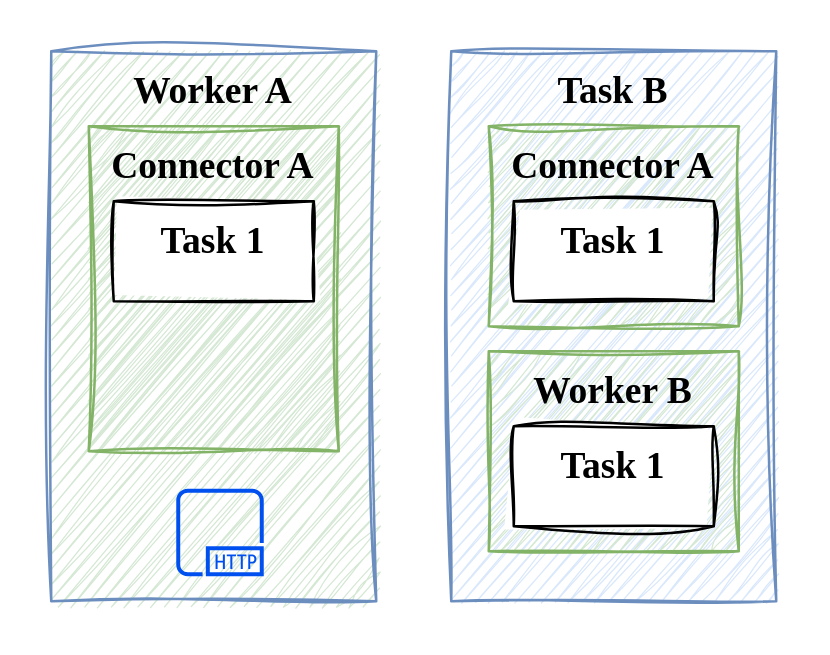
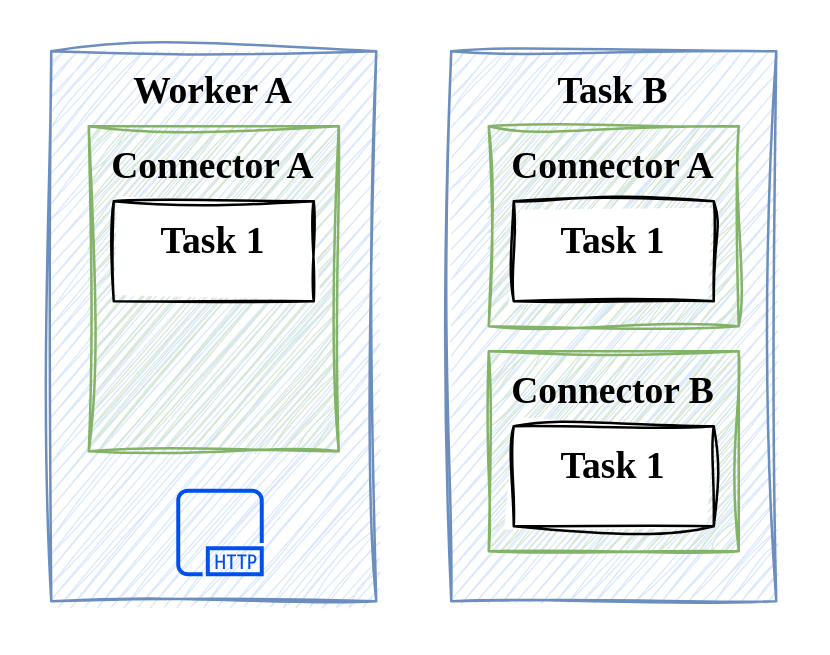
node "Worker A": fillcolor #d5e8d4 -> #dae8fc
node "Worker B": label "Worker B" -> "Connector B"
